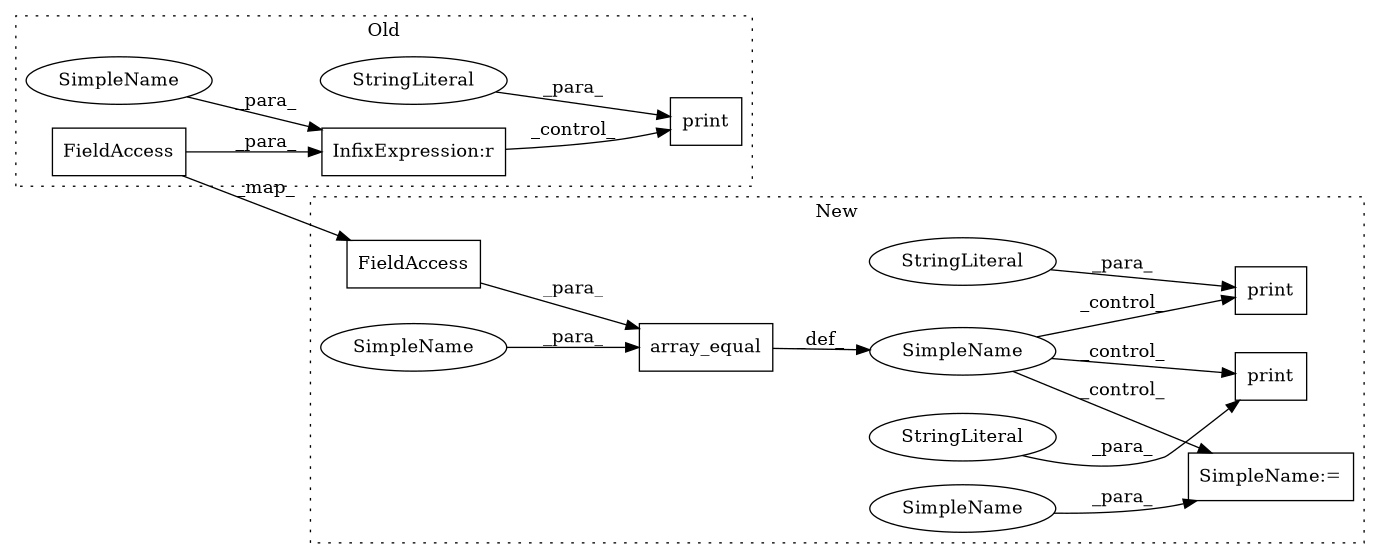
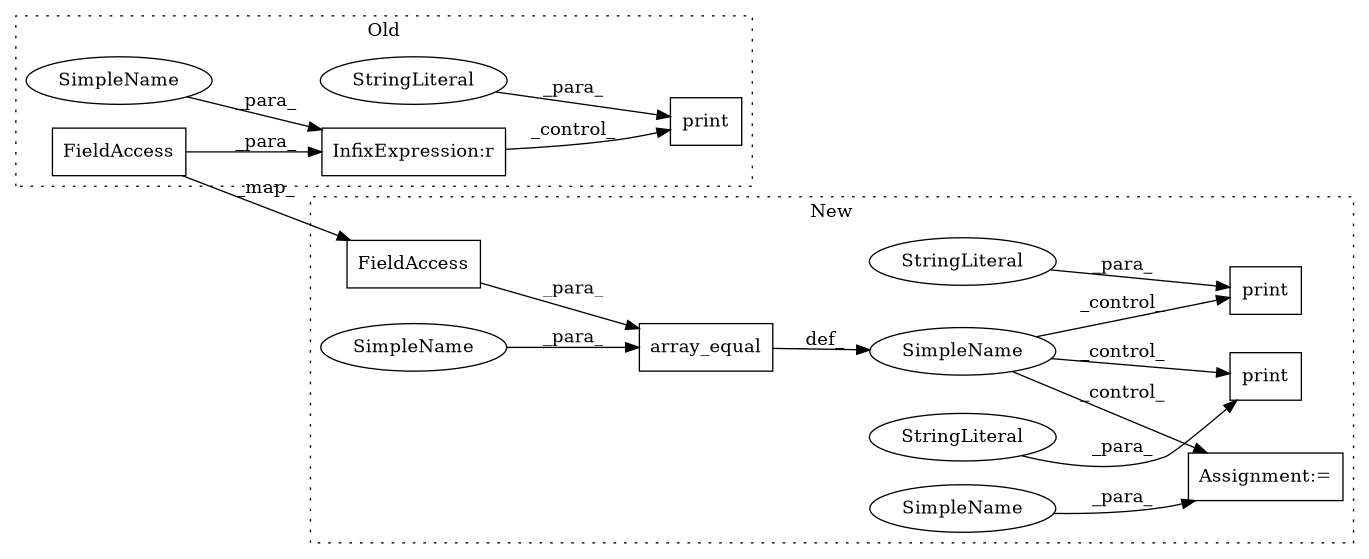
node "SimpleName:=": label "SimpleName:=" -> "Assignment:="
